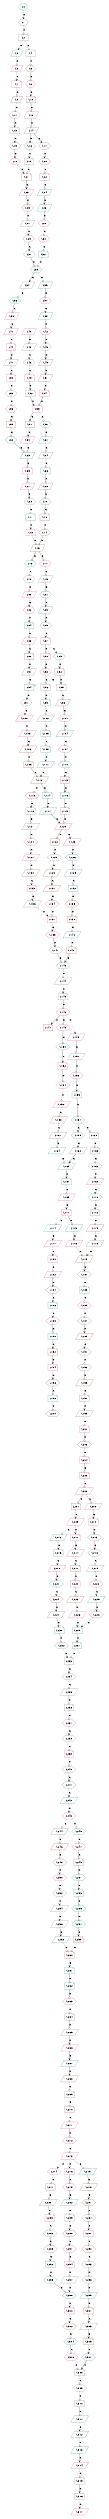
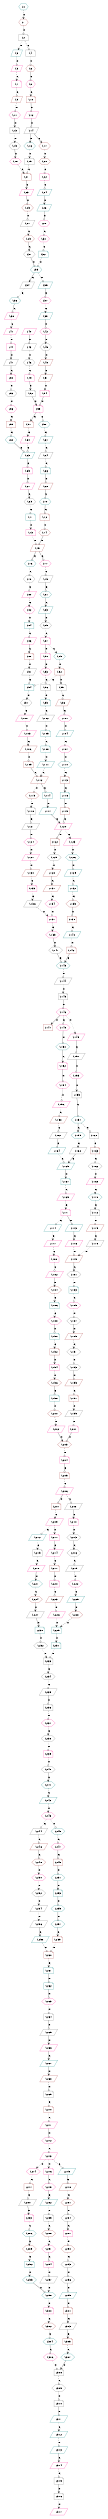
node "S202": added
